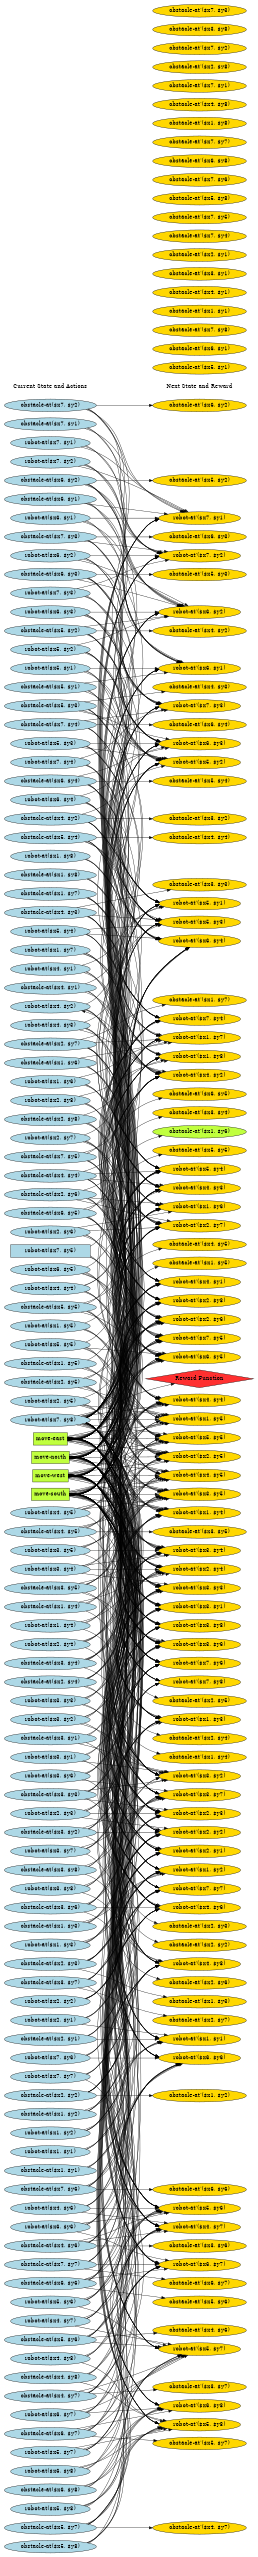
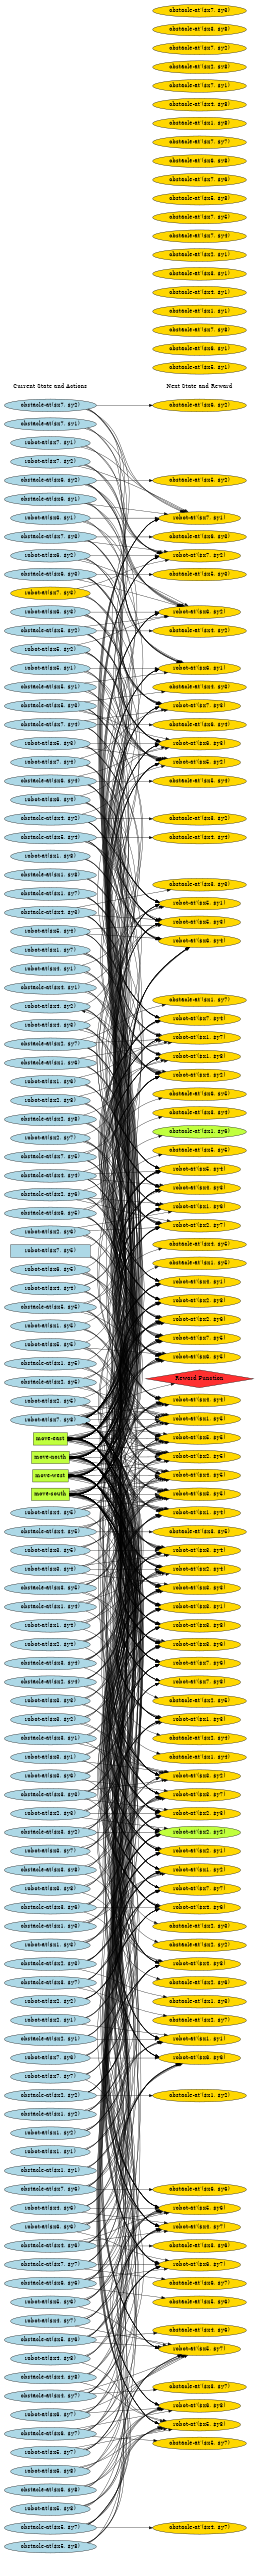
node "robot-at($x7, $y3)": fillcolor lightblue -> gold1
node "robot-at'($x2, $y2)": fillcolor gold1 -> olivedrab1
